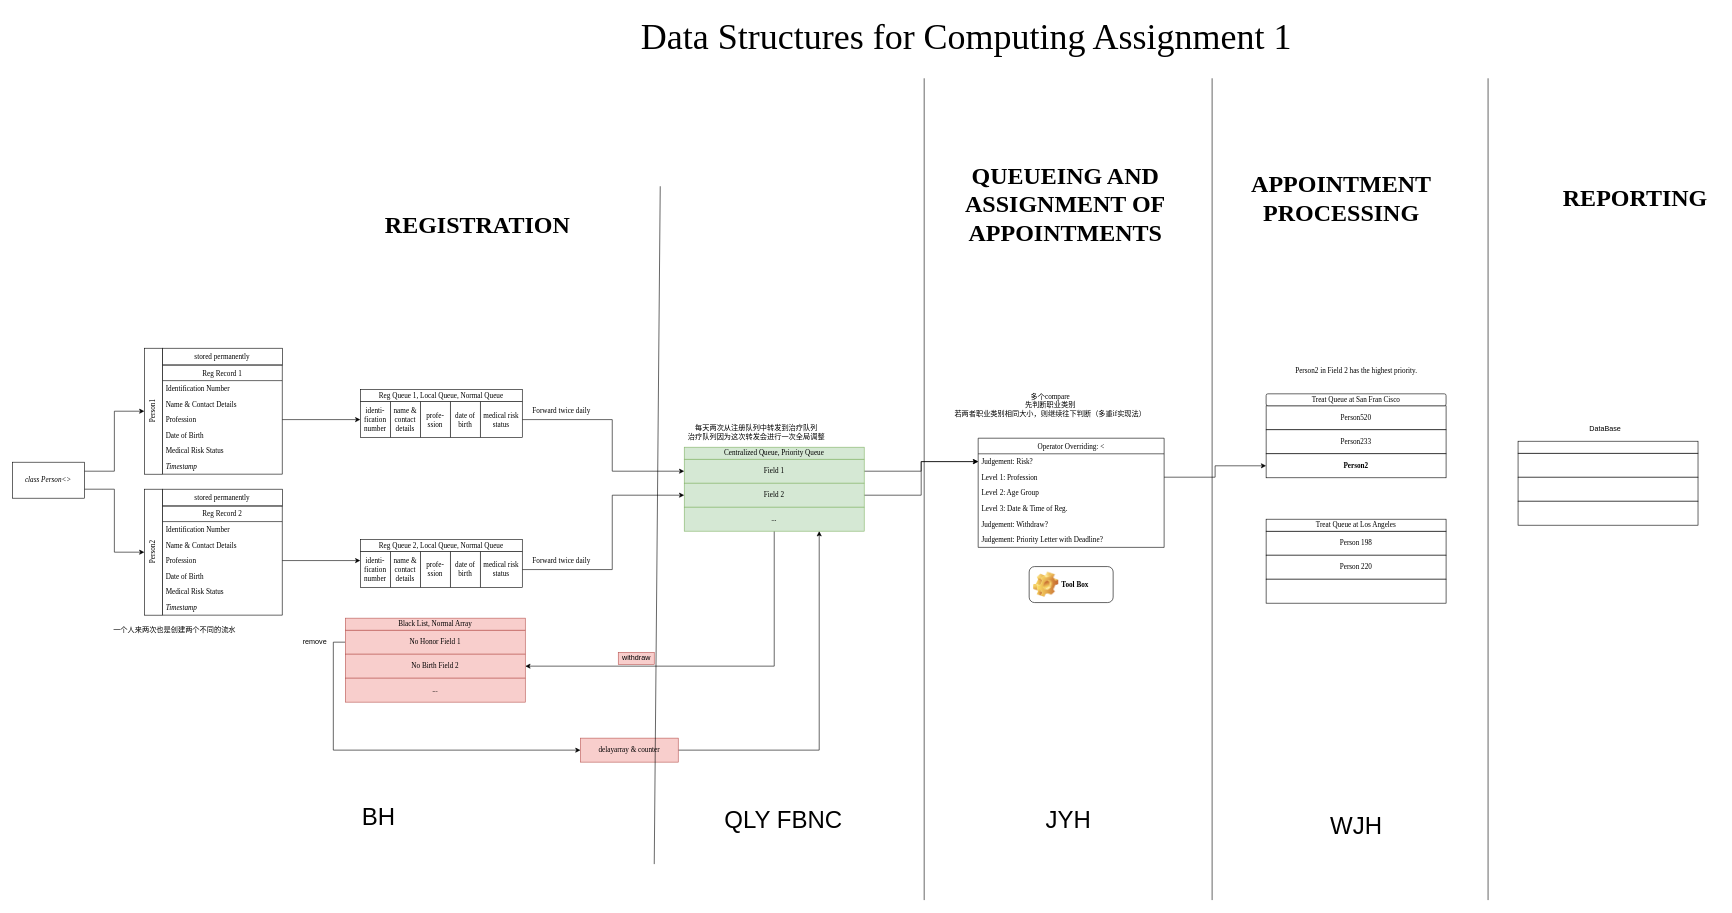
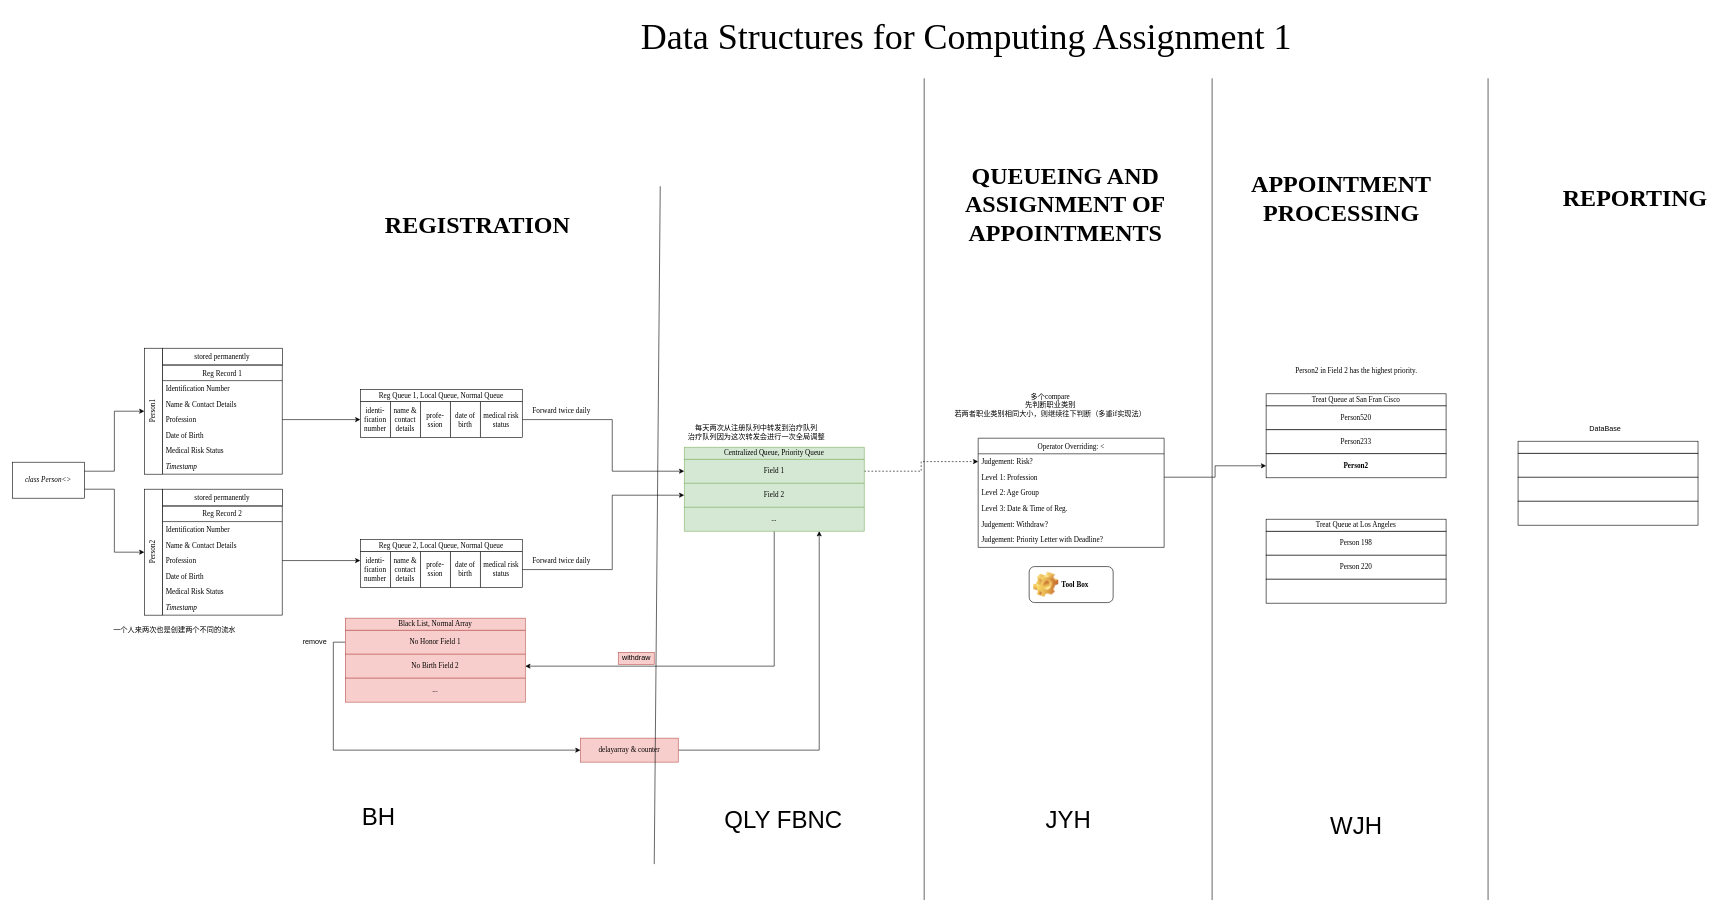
node "Treat Queue at San Fran Cisco": shape rounded rectangle -> rectangle
edge "Field 1" -> "Judgement: Risk?": style solid -> dashed
edge "Field 2" -> "Judgement: Risk?": removed
